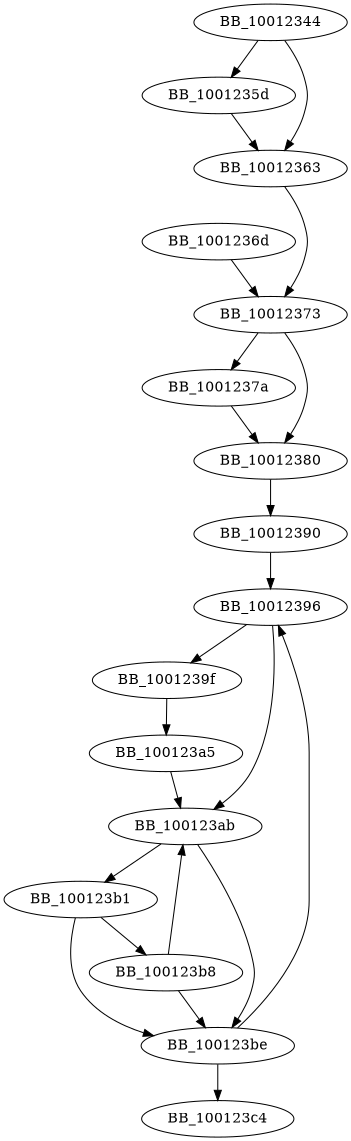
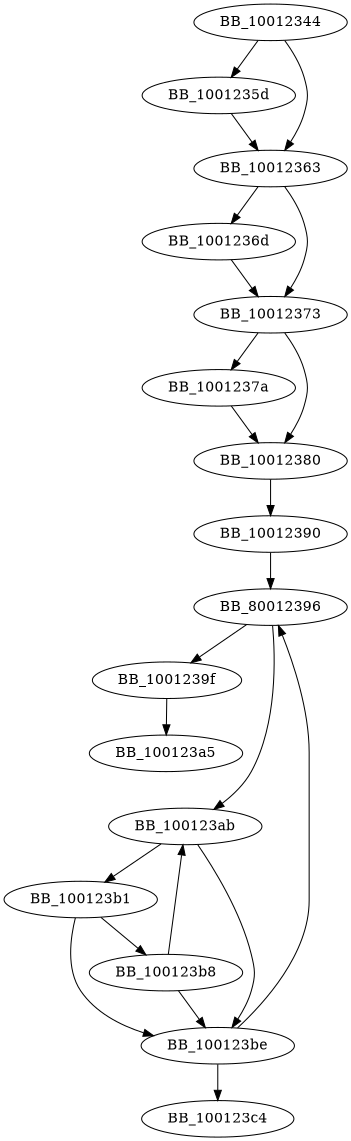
edge "BB_10012363" -> "BB_1001236d": added
node "BB_10012396": label "BB_10012396" -> "BB_80012396"
edge "BB_100123a5" -> "BB_100123ab": removed
